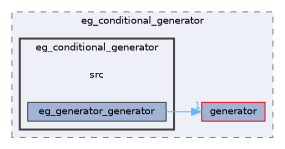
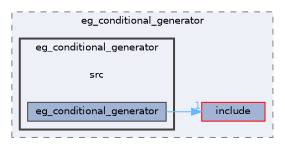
node "eg_generator_generator": label "eg_generator_generator" -> "eg_conditional_generator"
node "generator": label "generator" -> "include"
